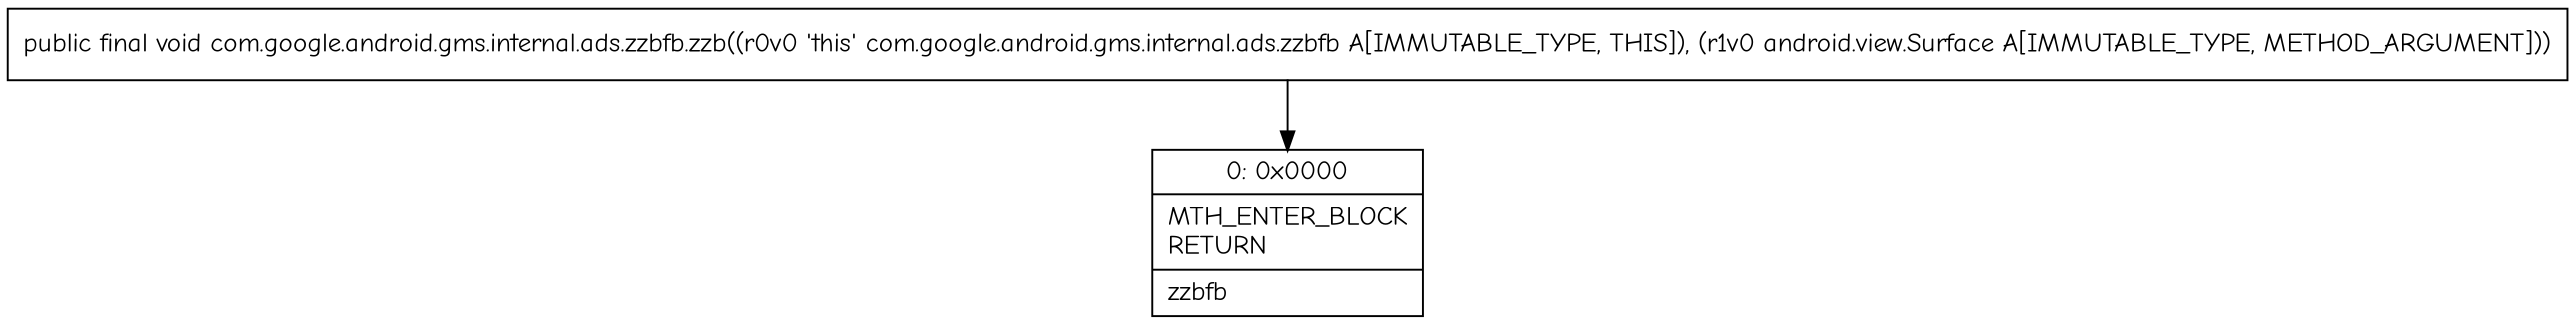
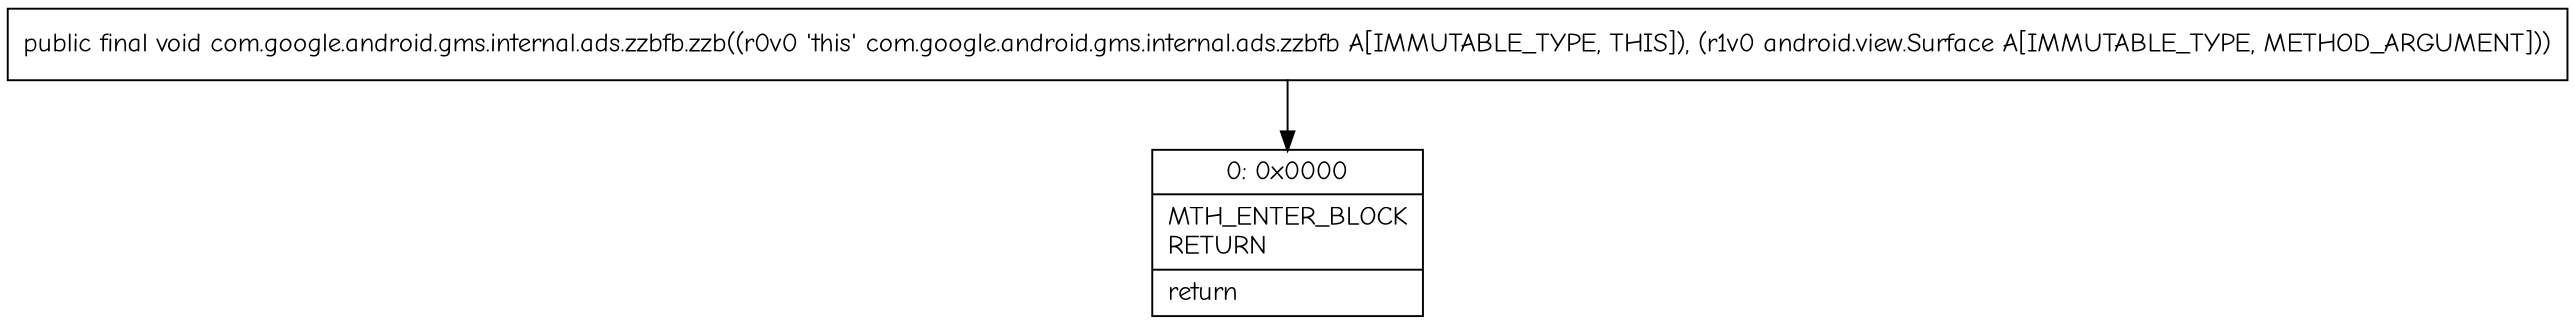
node "0: 0x0000": text "zzbfb" -> "return"
